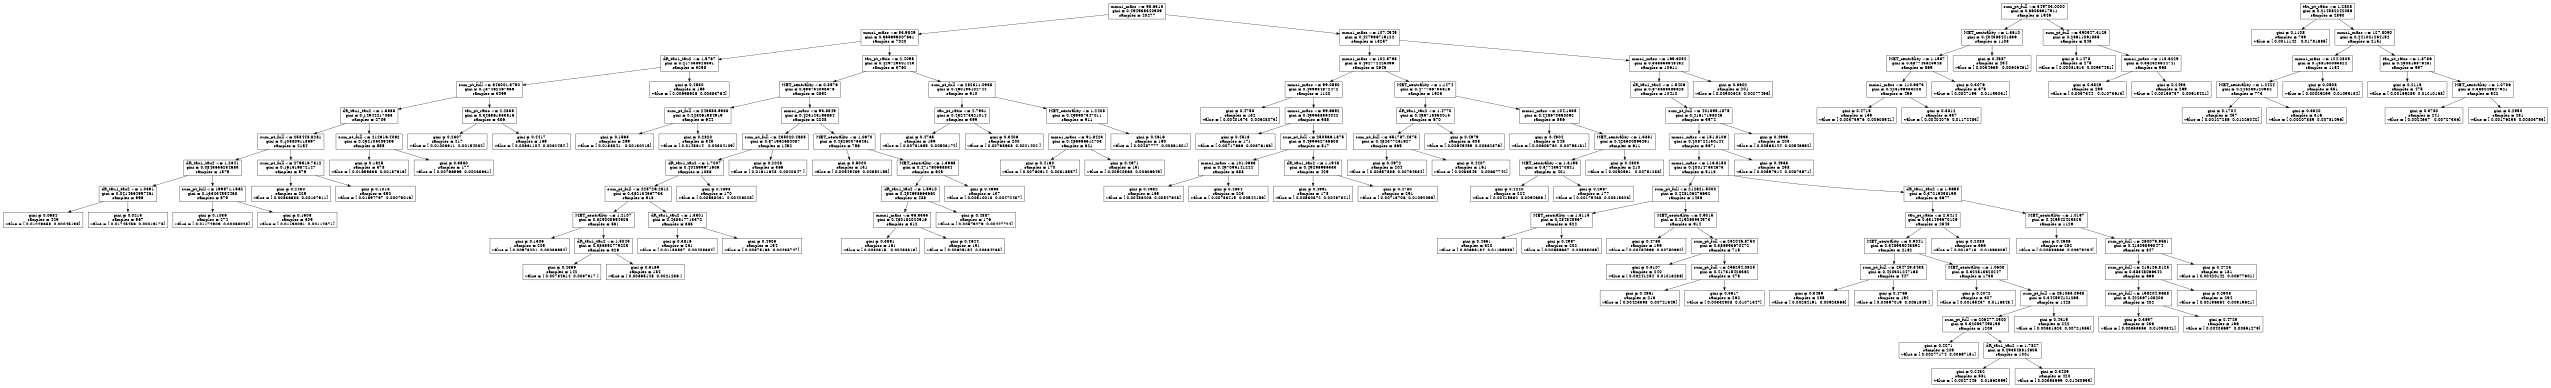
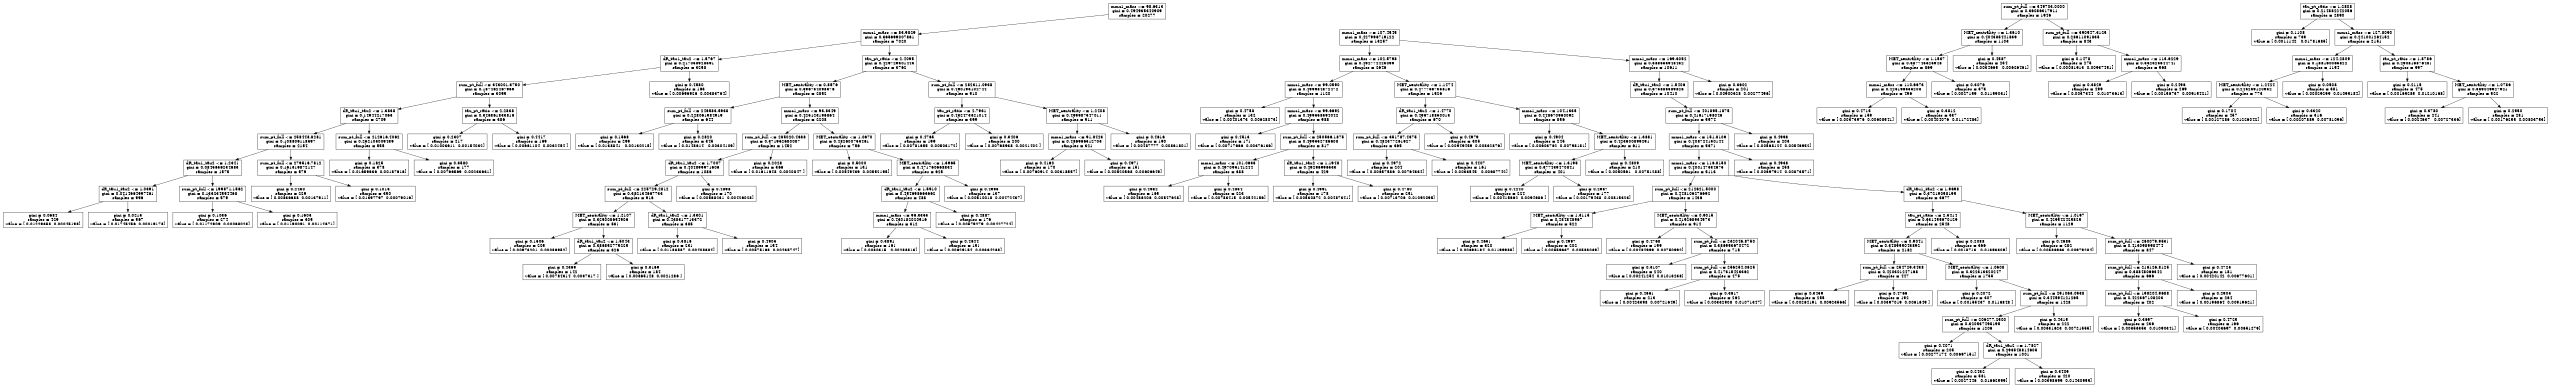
edge "mmc1_mass <= 98.6313 gini = 0.494935340909 samples = 20277" -> "mmc1_mass <= 107.4545 gini = 0.427996719122 samples = 13257": removed
edge "MET_centrality <= 1.2408 gini = 0.499987547011 samples = 511" -> "mmc1_mass <= 91.8423 gini = 0.486966512703 samples = 321": added
